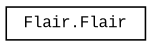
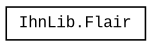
node "Flair.Flair": label "Flair.Flair" -> "IhnLib.Flair"
